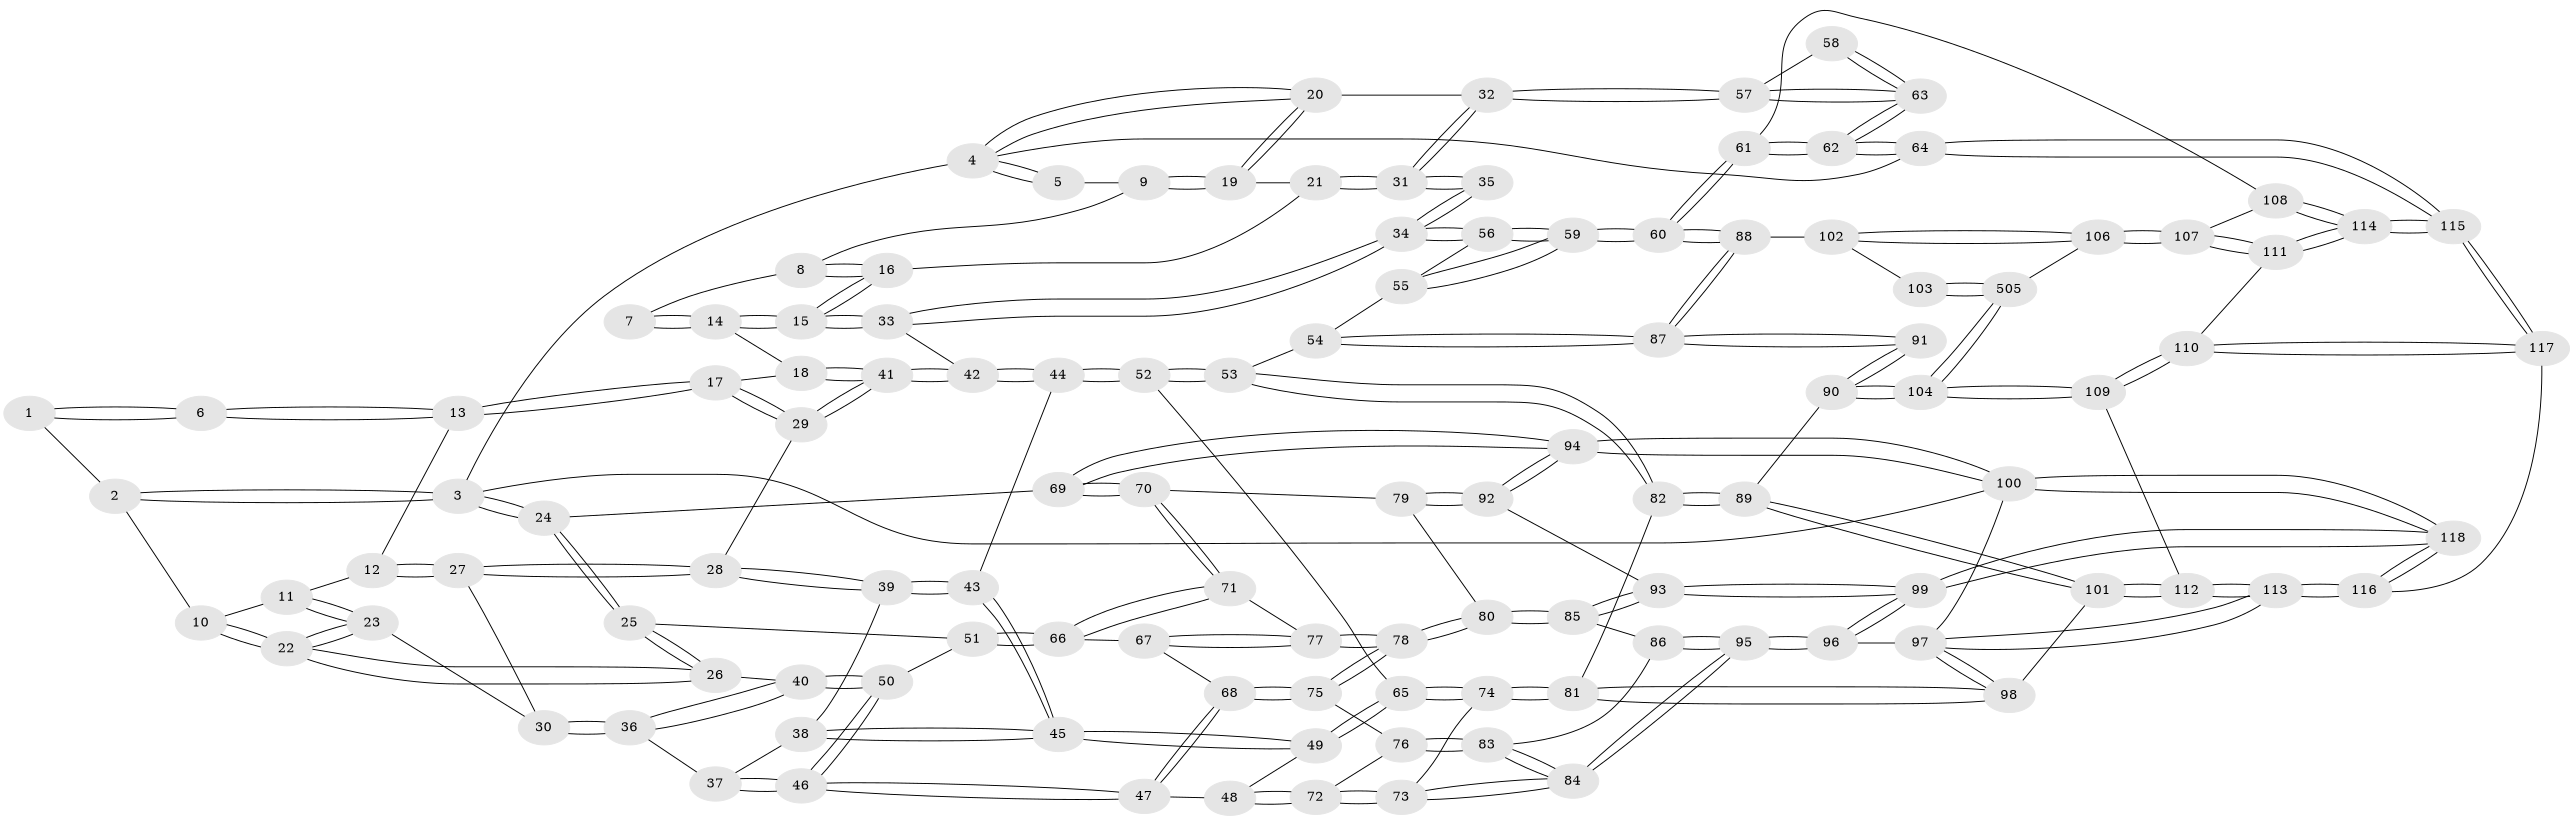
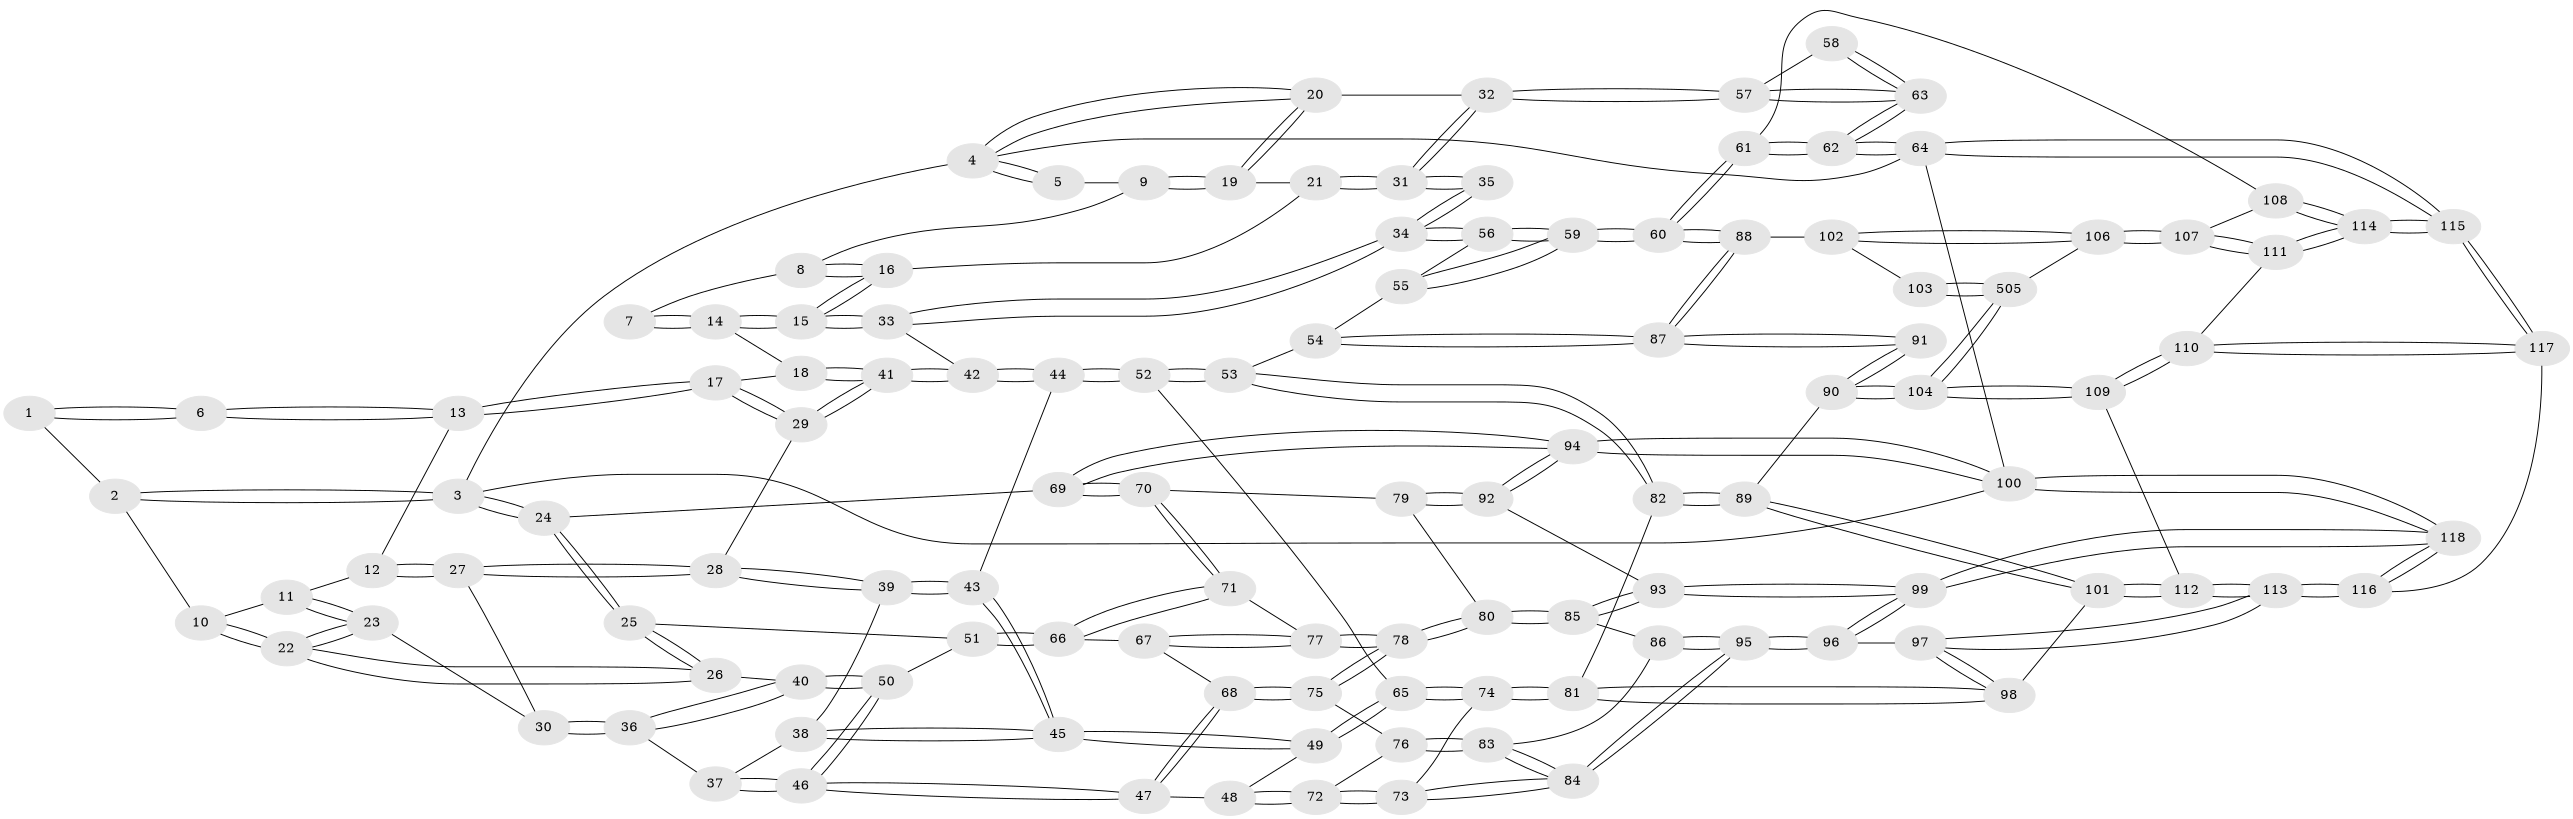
edge "100" -- "97": now "100" -- "64"
